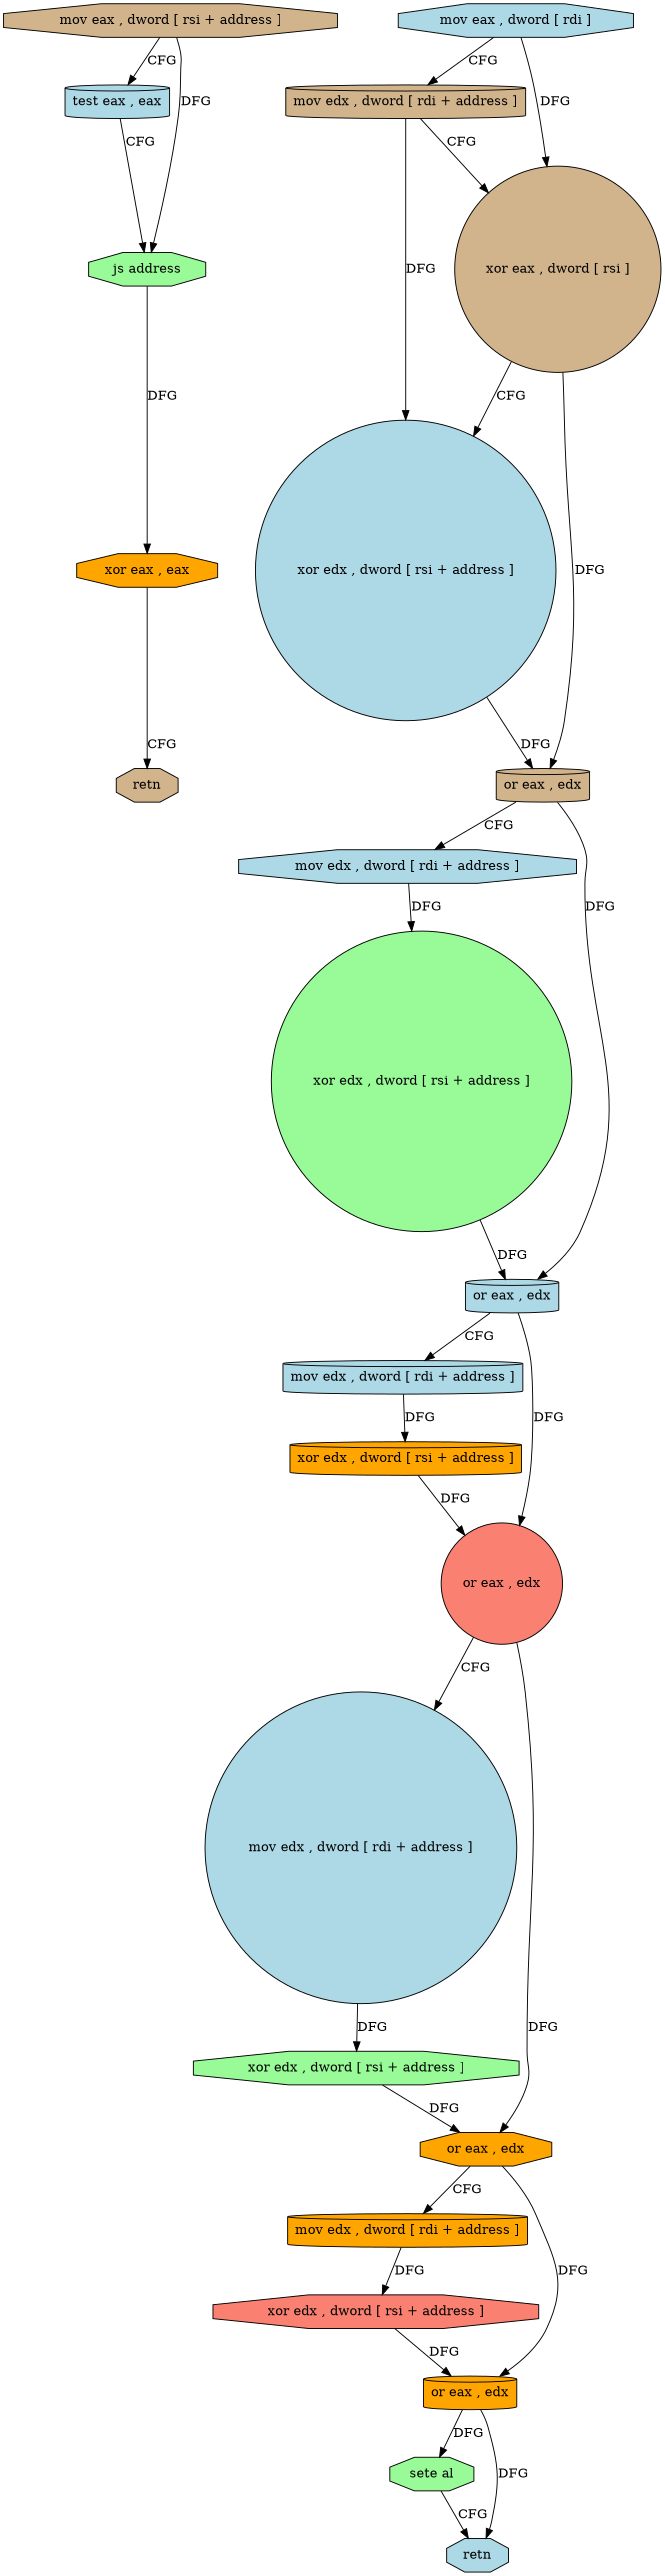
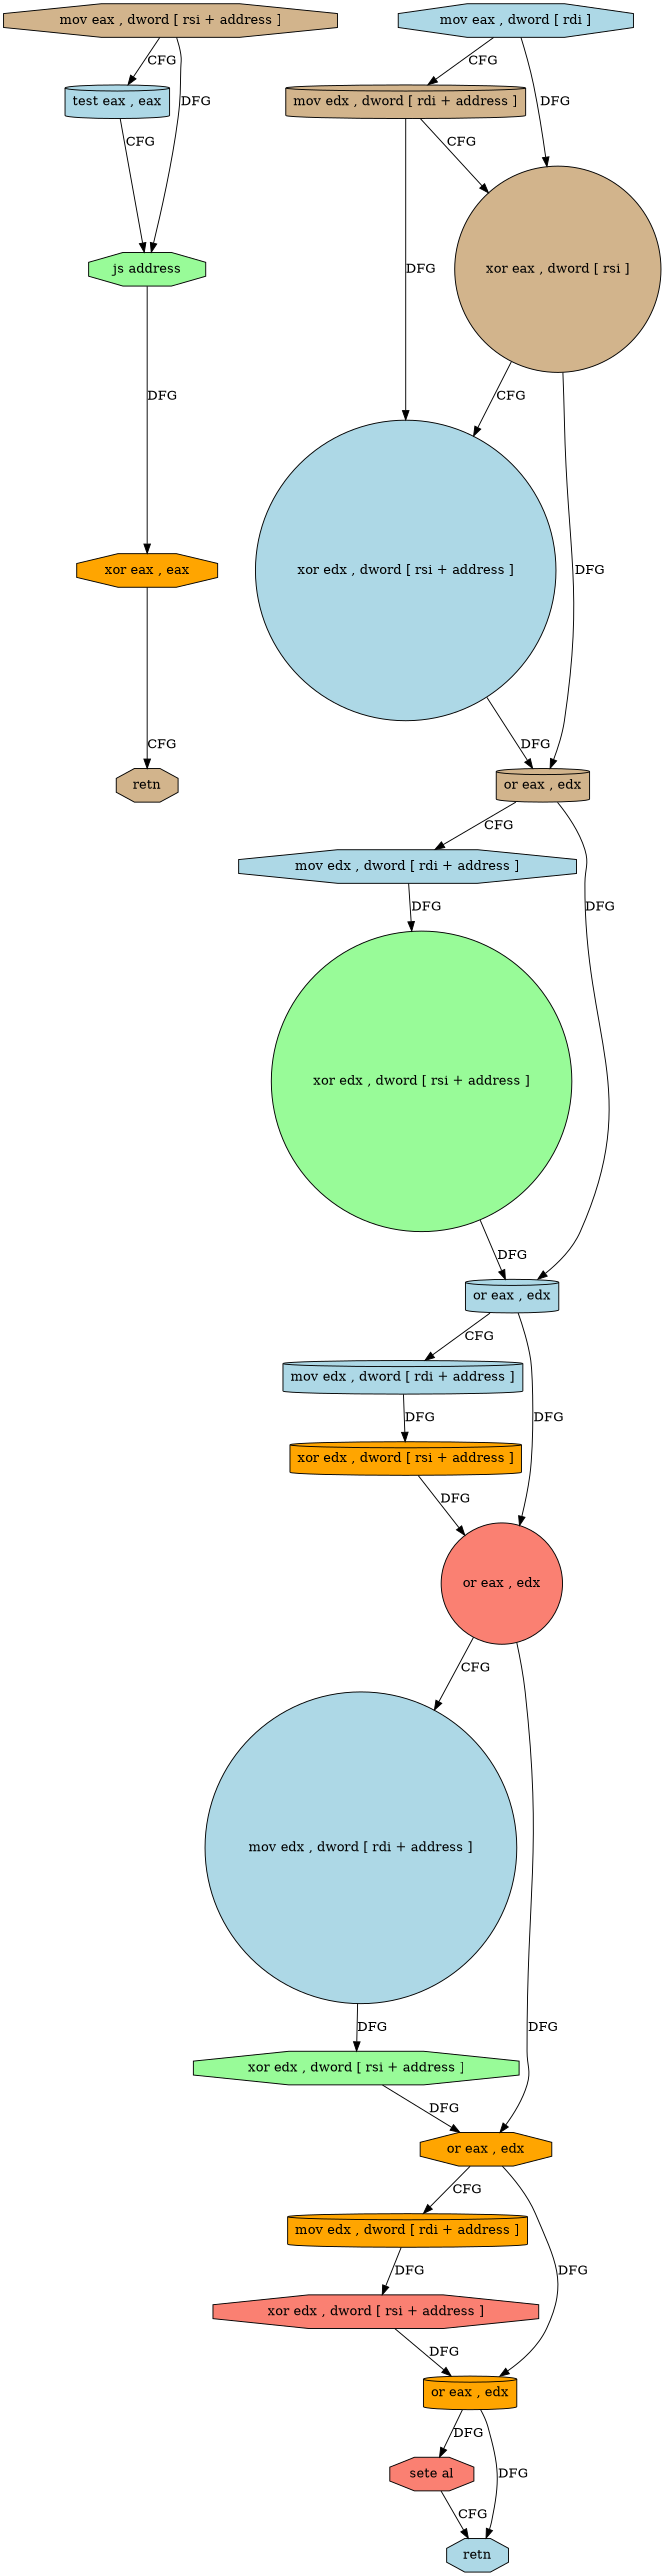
node "sete al": fillcolor palegreen -> salmon
